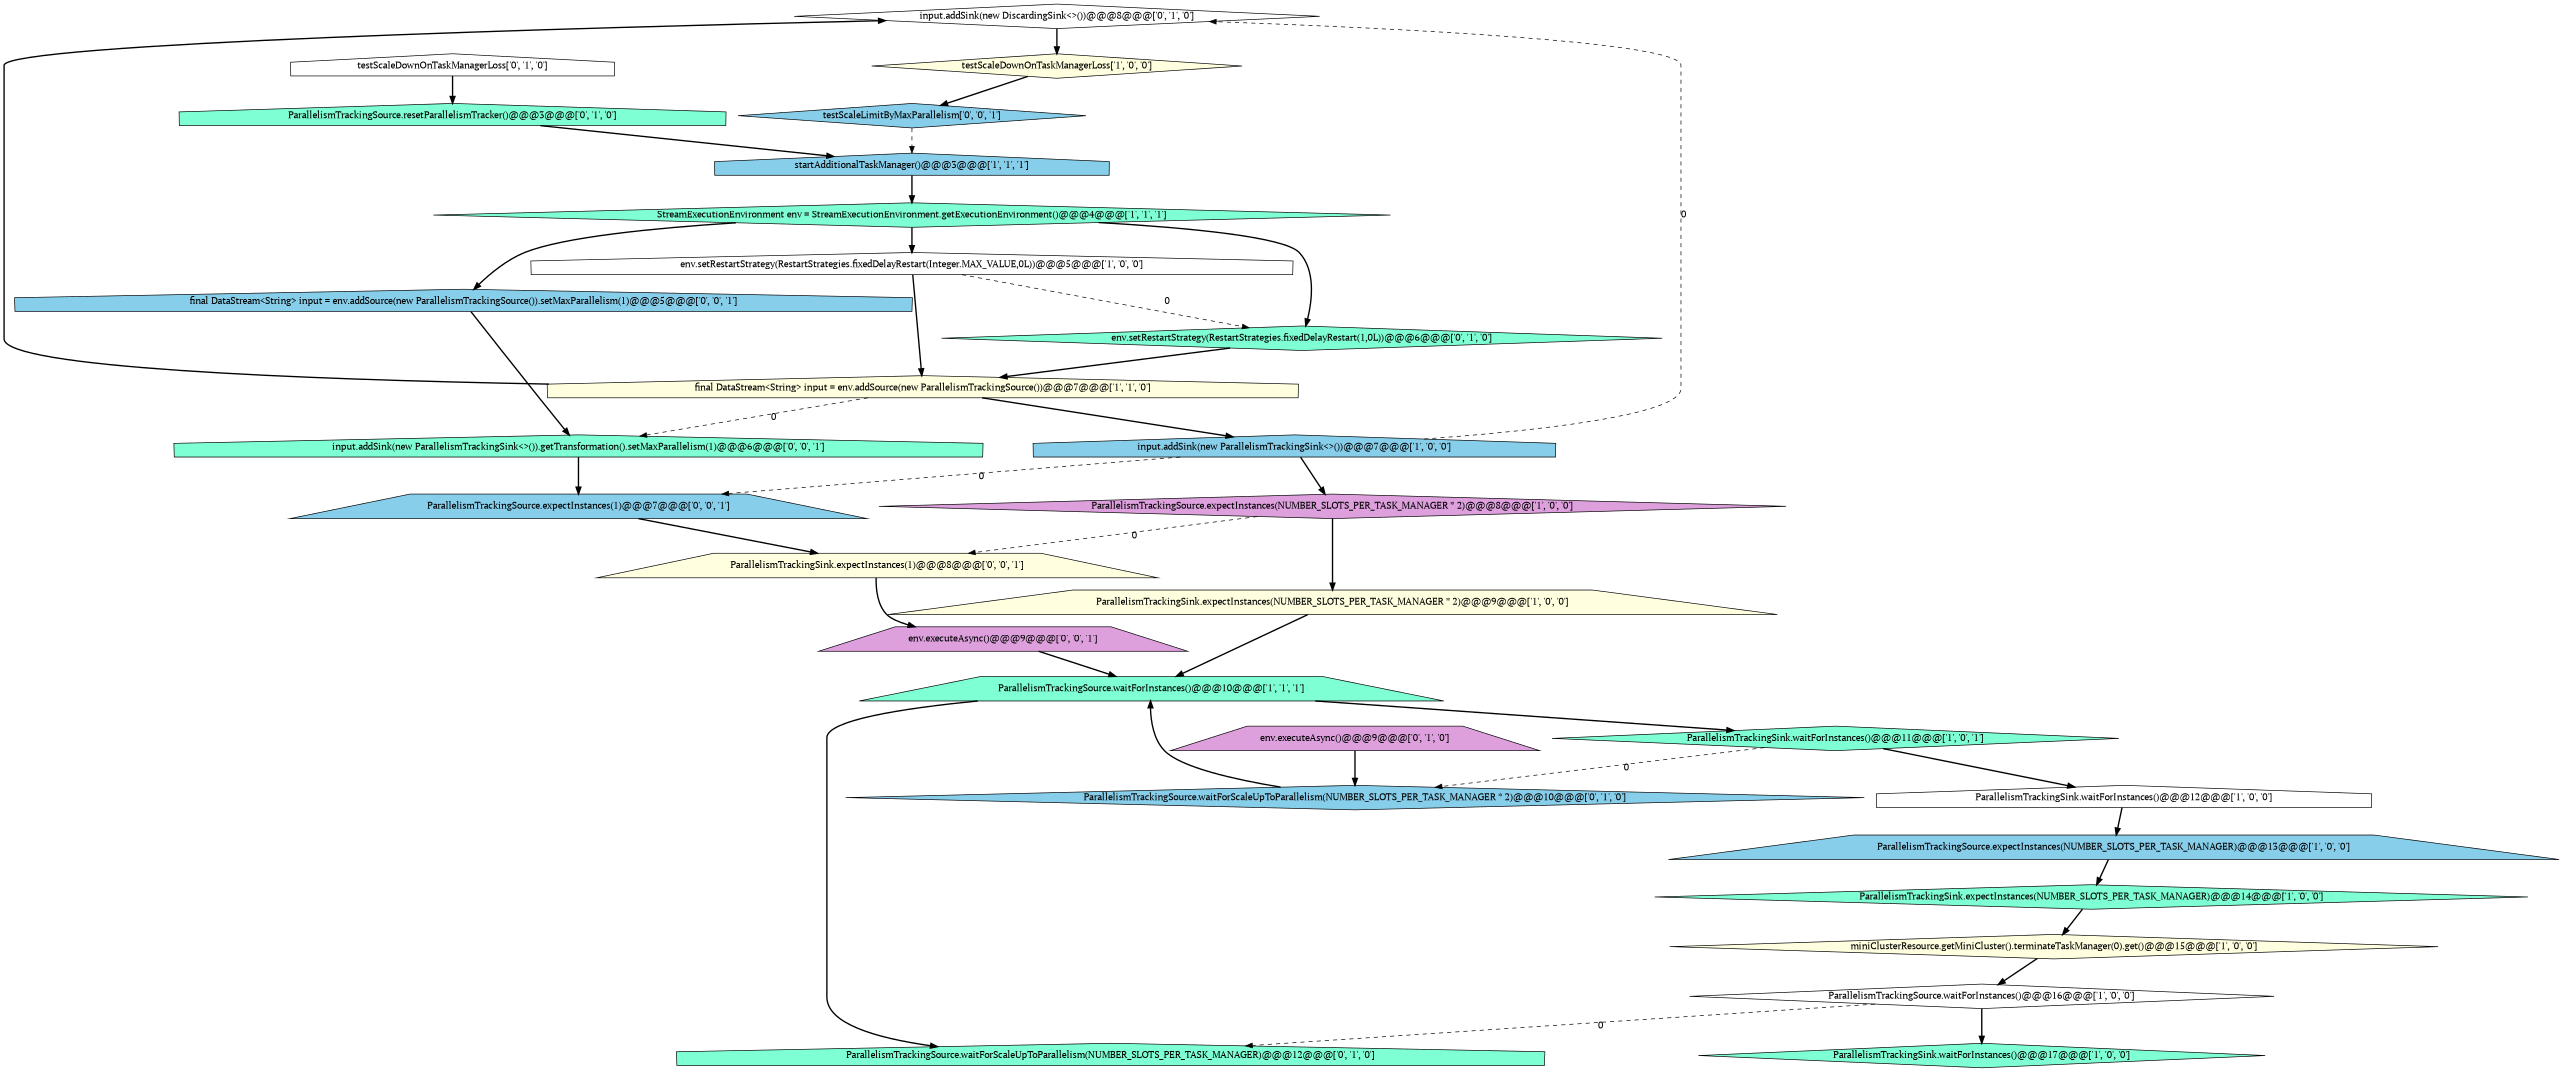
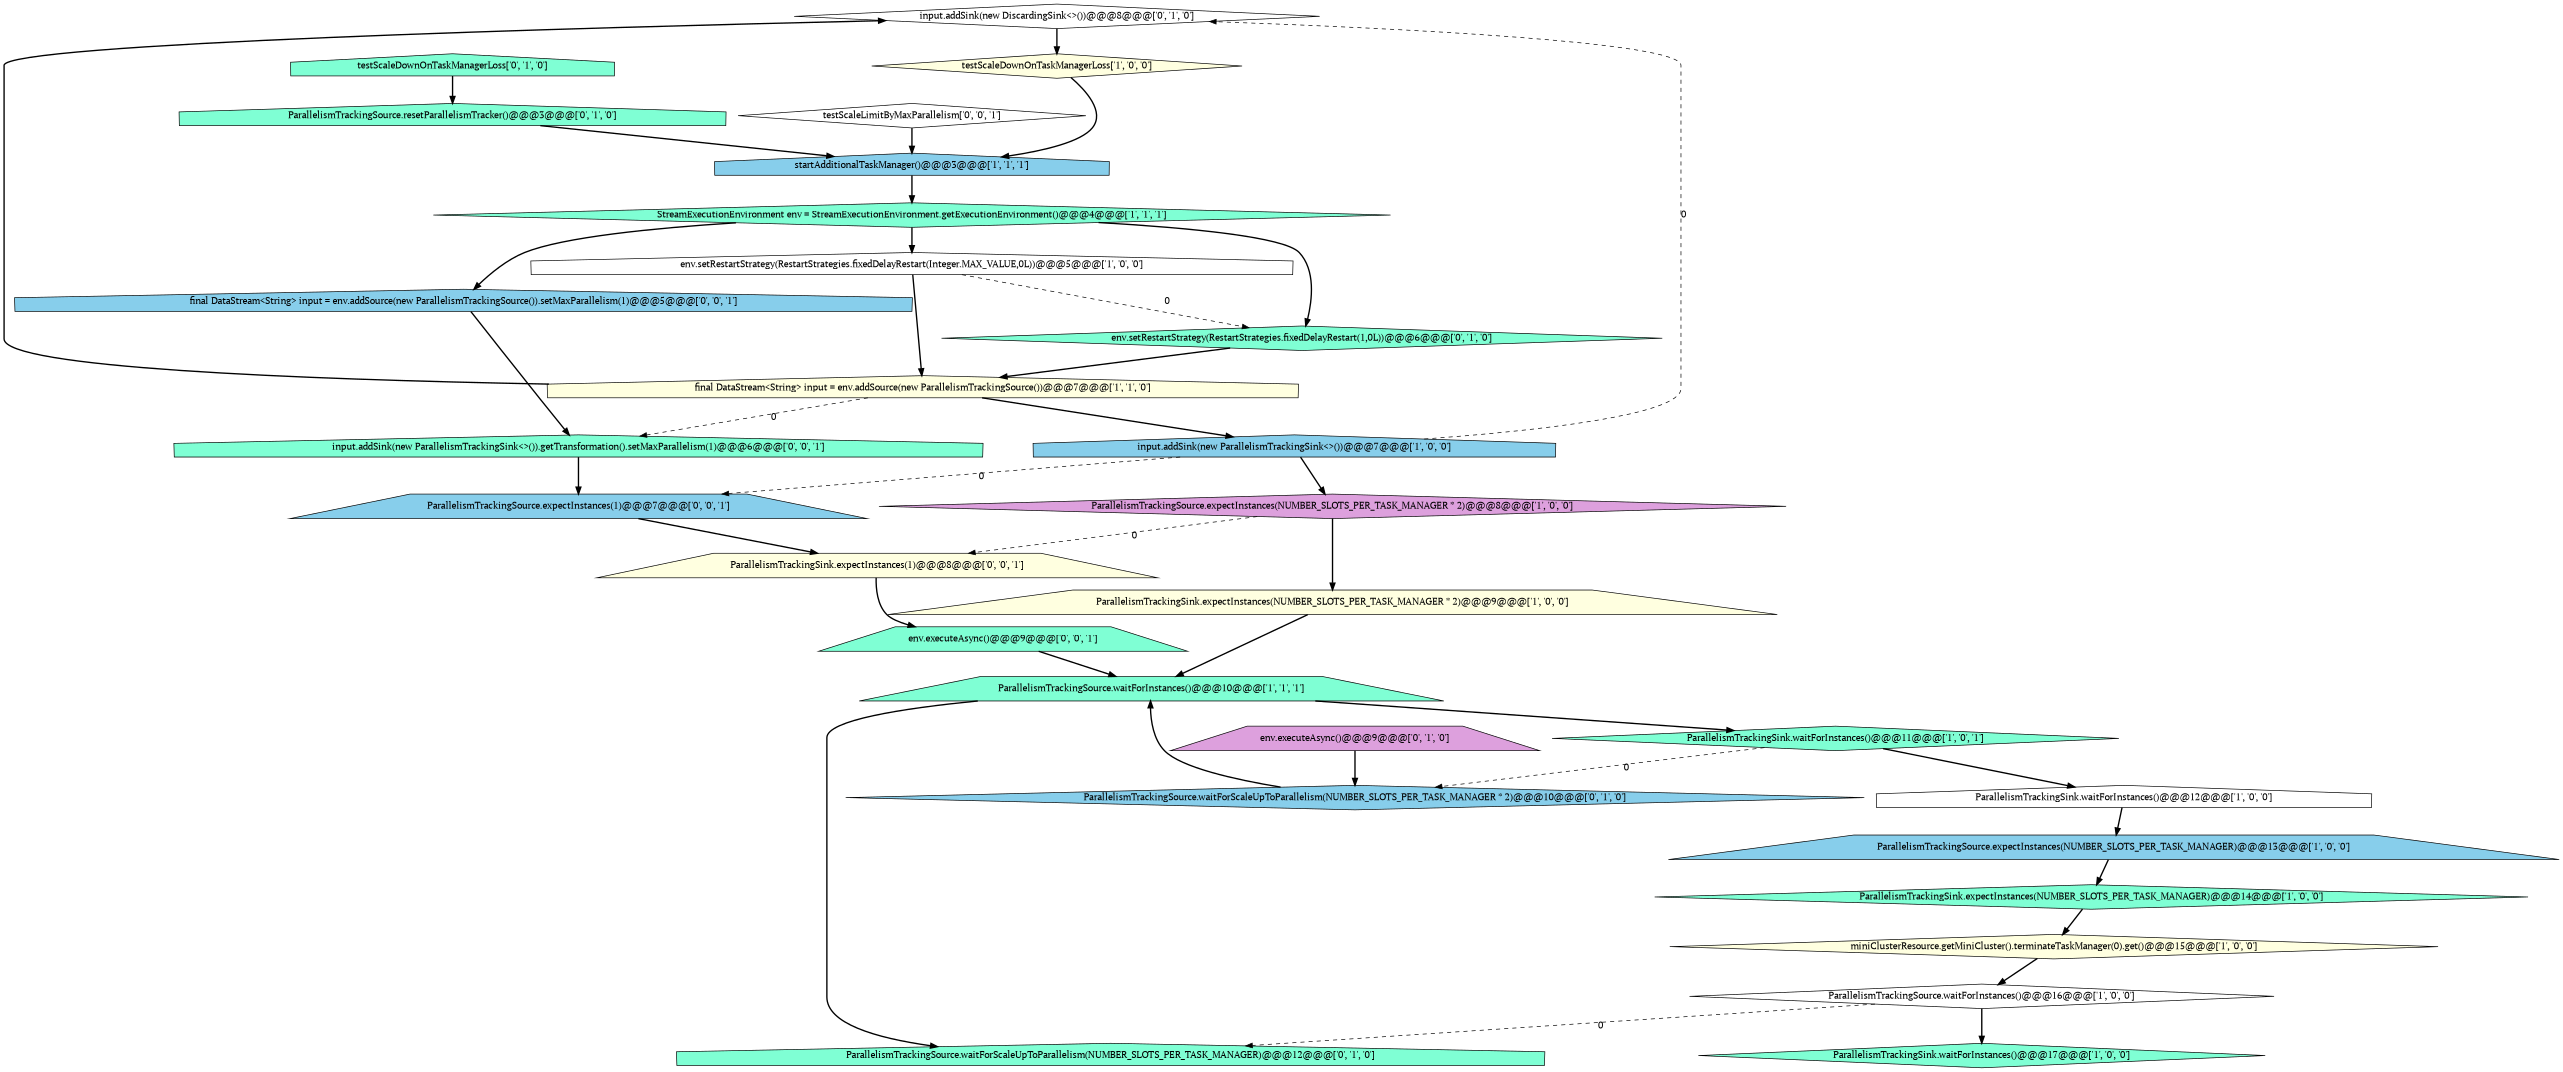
node "testScaleDownOnTaskManagerLoss['0', '1', '0']": fillcolor white -> aquamarine
edge "testScaleDownOnTaskManagerLoss['1', '0', '0']" -> "testScaleLimitByMaxParallelism['0', '0', '1']": now "testScaleDownOnTaskManagerLoss['1', '0', '0']" -> "startAdditionalTaskManager()@@@3@@@['1', '1', '1']"
node "testScaleLimitByMaxParallelism['0', '0', '1']": fillcolor skyblue -> white
edge "testScaleLimitByMaxParallelism['0', '0', '1']" -> "startAdditionalTaskManager()@@@3@@@['1', '1', '1']": style dashed -> bold
node "env.executeAsync()@@@9@@@['0', '0', '1']": fillcolor plum -> aquamarine
